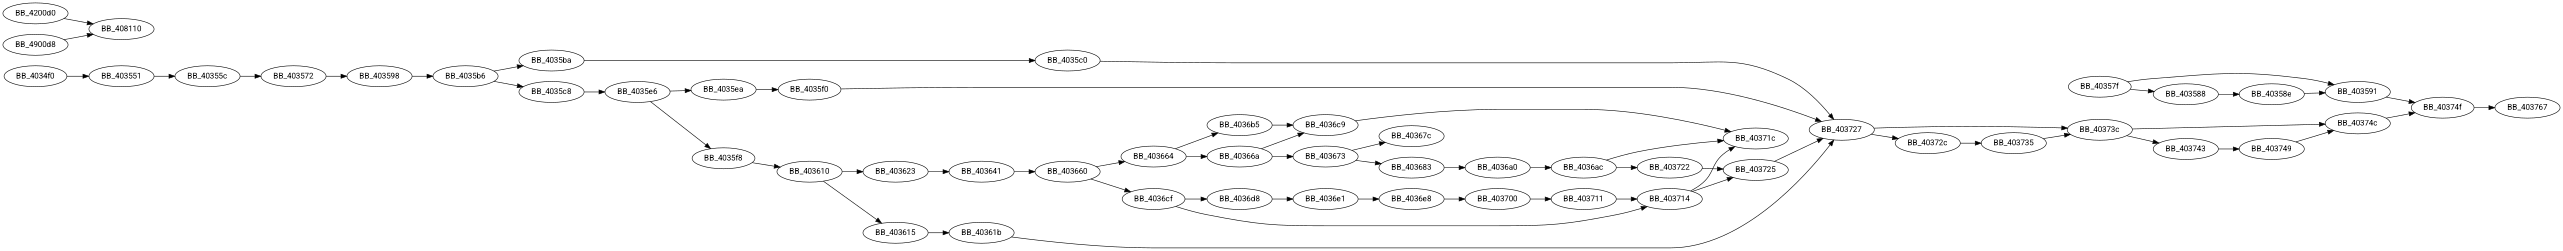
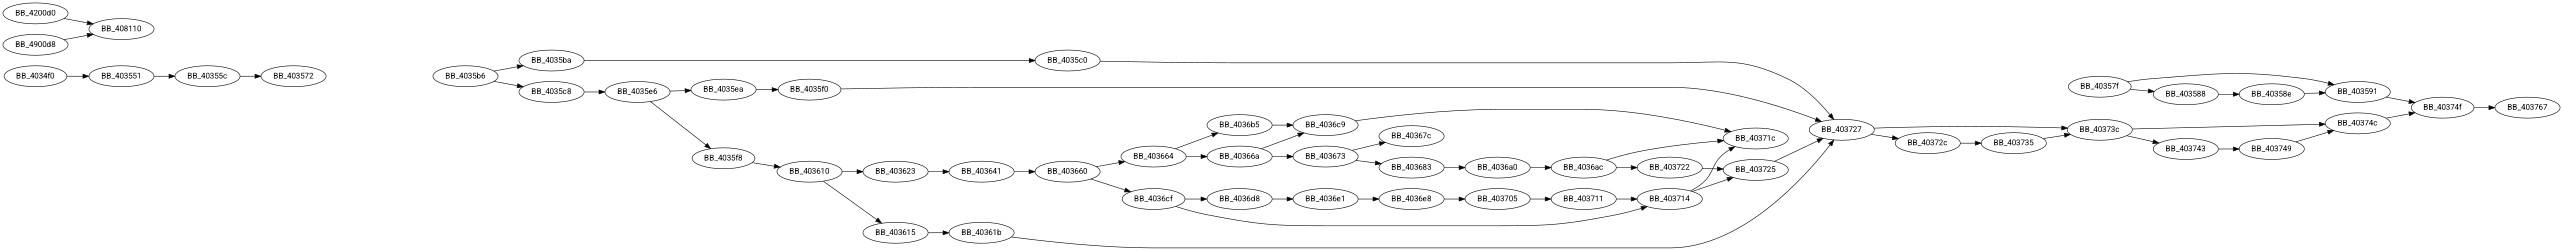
node "BB_403598": removed
node "BB_403700": label "BB_403700" -> "BB_403705"
